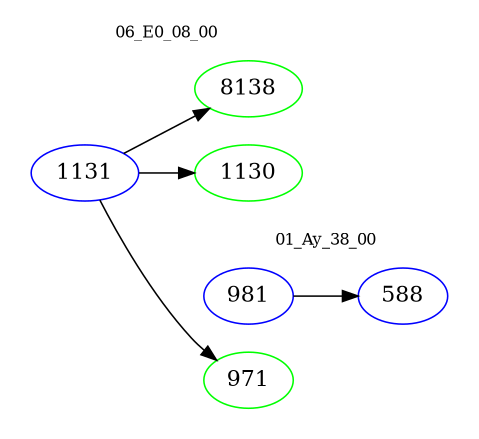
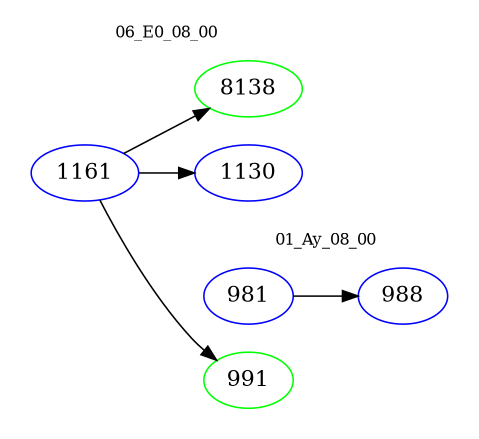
node "1131": label "1131" -> "1161"
node "1130": color green -> blue
cluster "01_Ay_38_00": label "01_Ay_38_00" -> "01_Ay_08_00"
node "588": label "588" -> "988"
node "971": label "971" -> "991"
